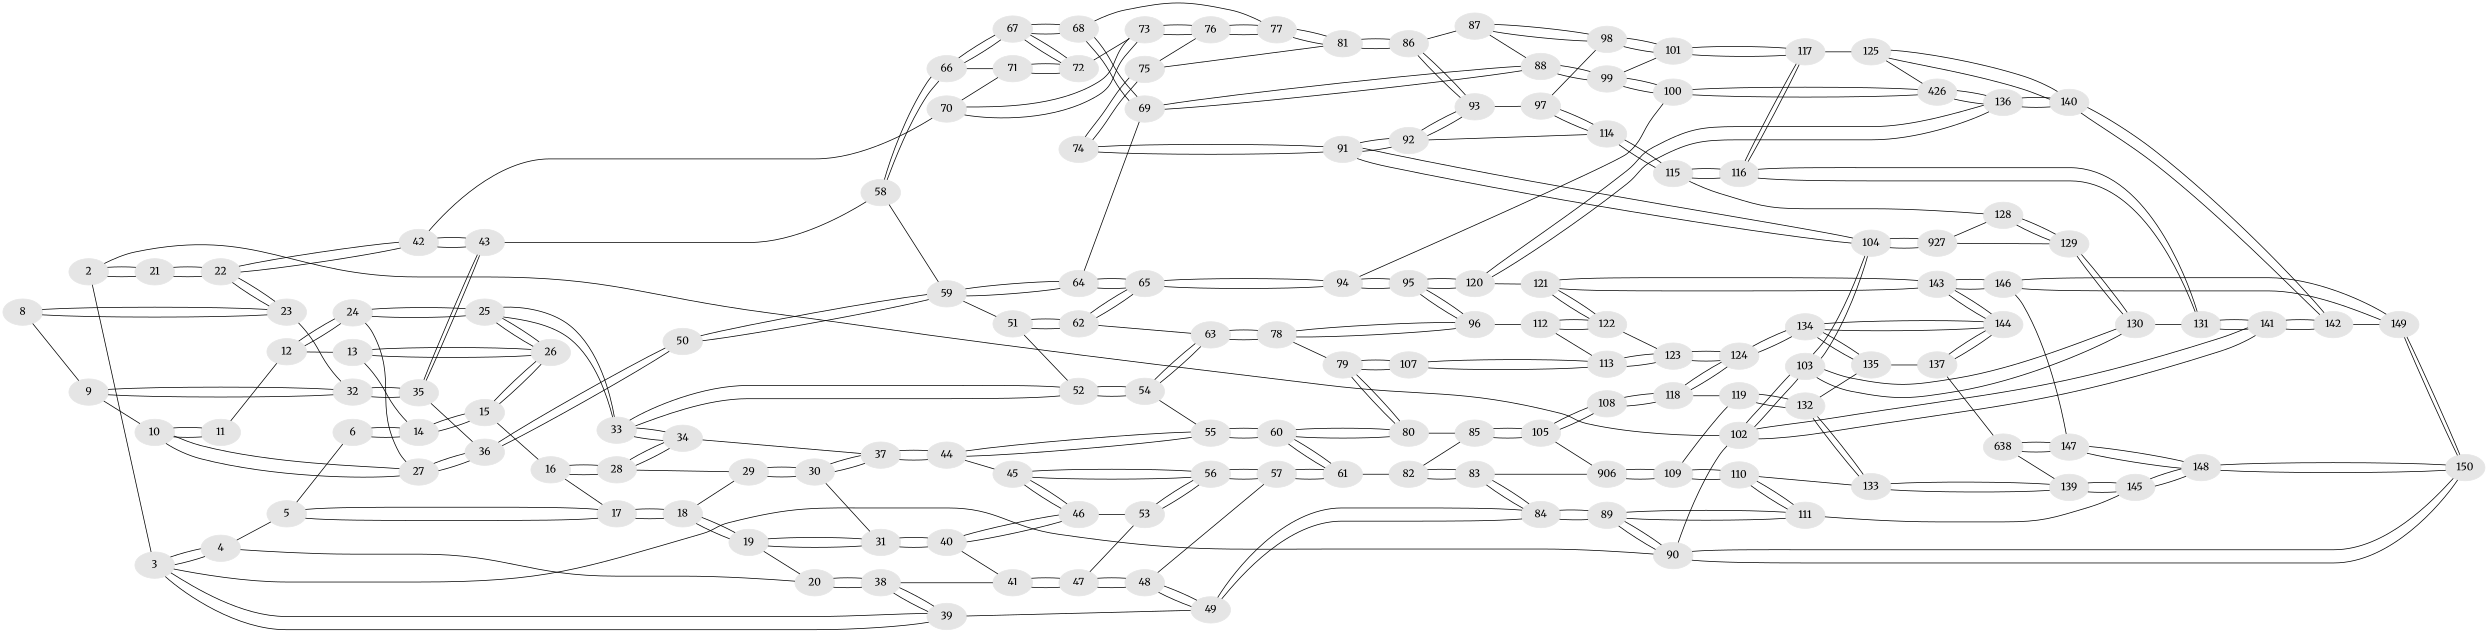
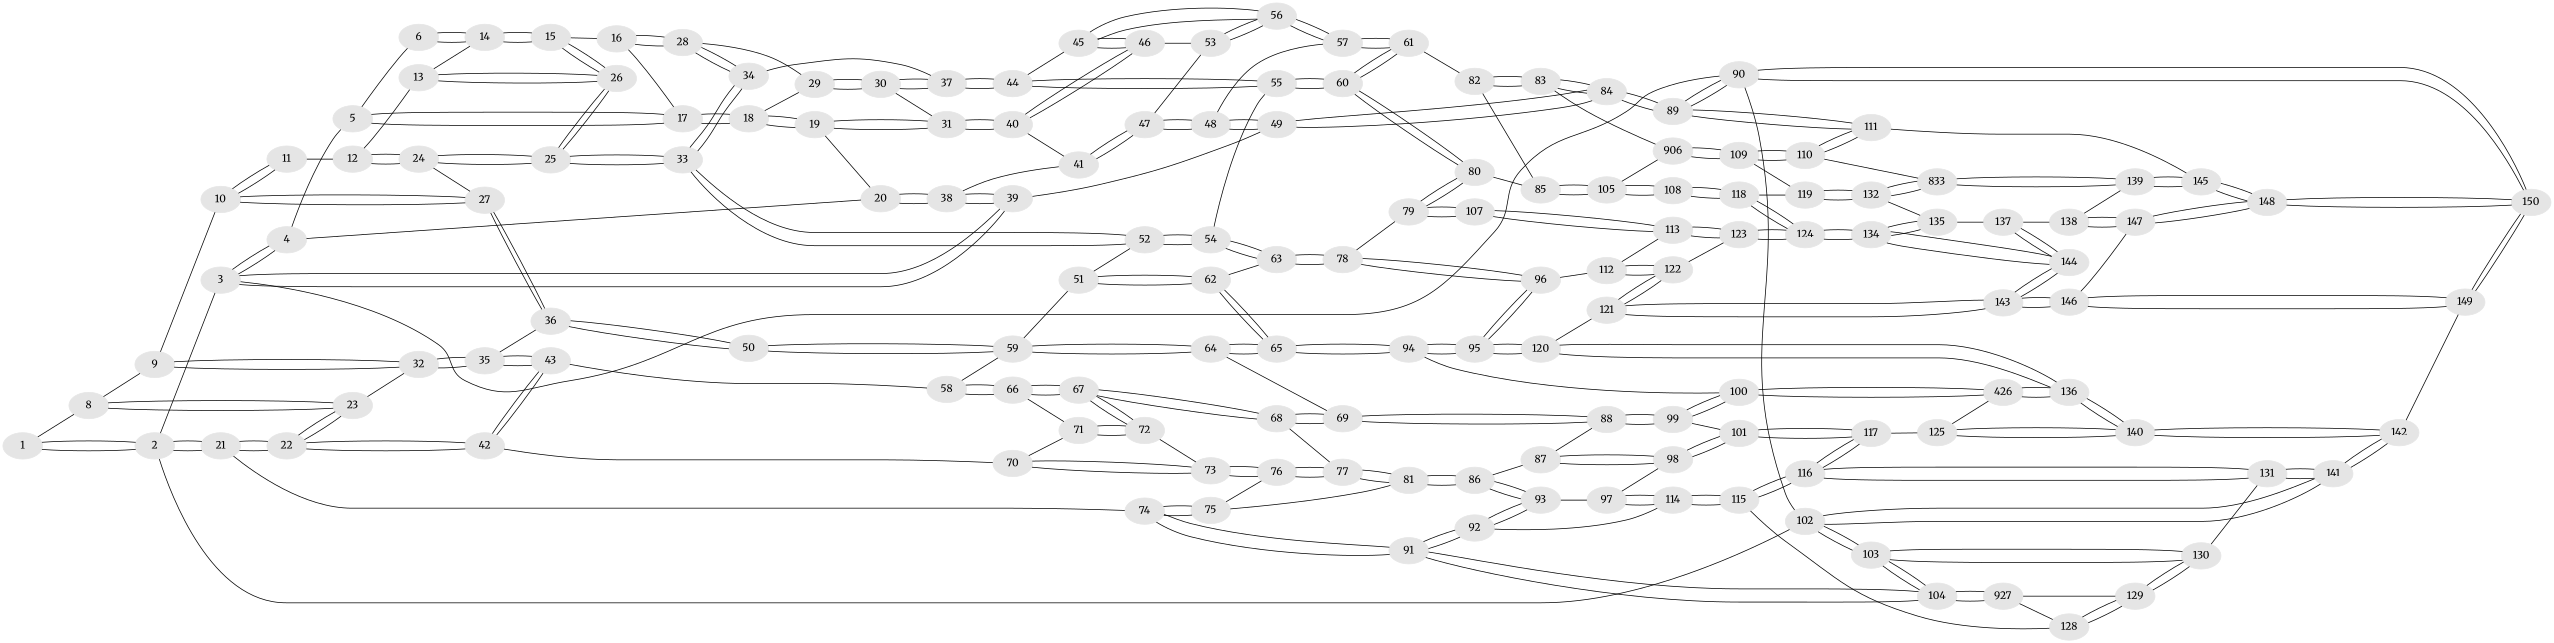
node "1": added
node "638": label "638" -> "138"
node "133": label "133" -> "833"
edge "21" -- "74": added
